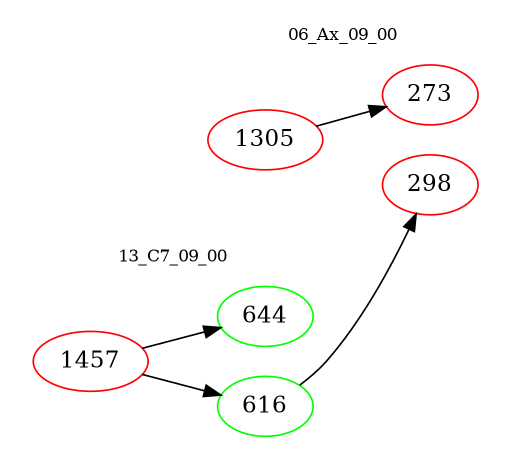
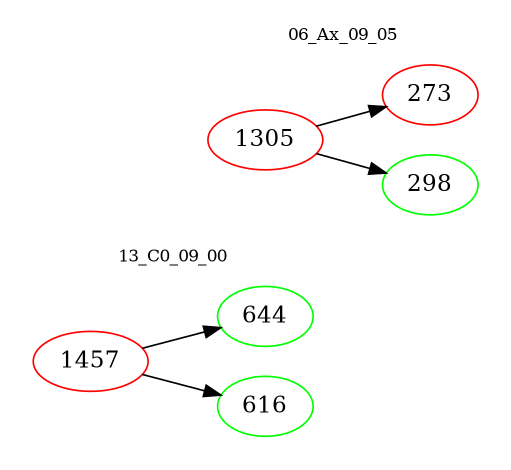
cluster "06_Ax_09_00": label "06_Ax_09_00" -> "06_Ax_09_05"
node "298": color red -> green
cluster "13_C7_09_00": label "13_C7_09_00" -> "13_C0_09_00"
edge "616" -> "298": now "1305" -> "298"
